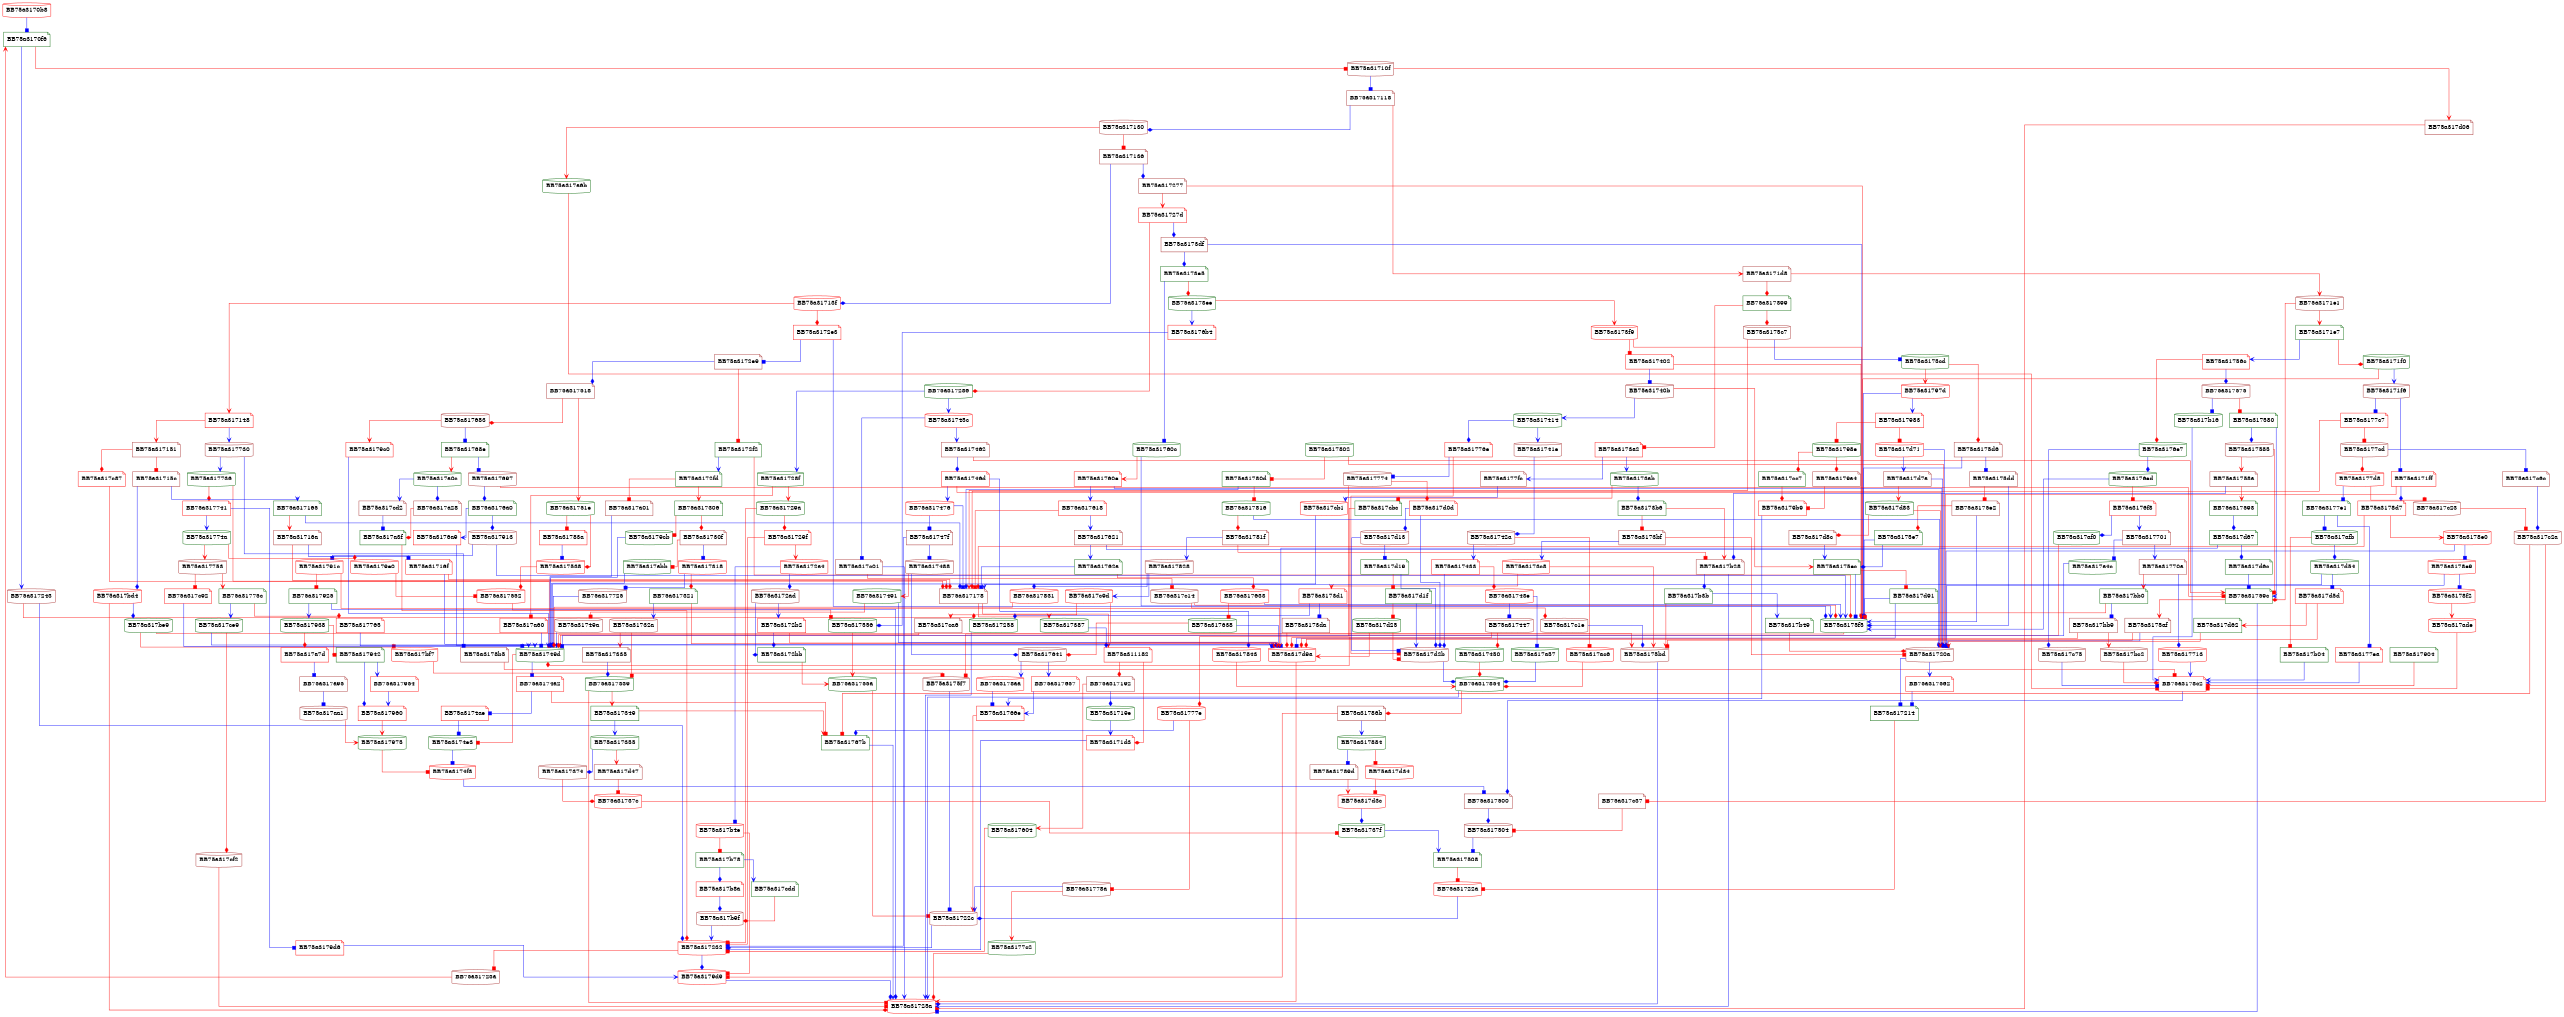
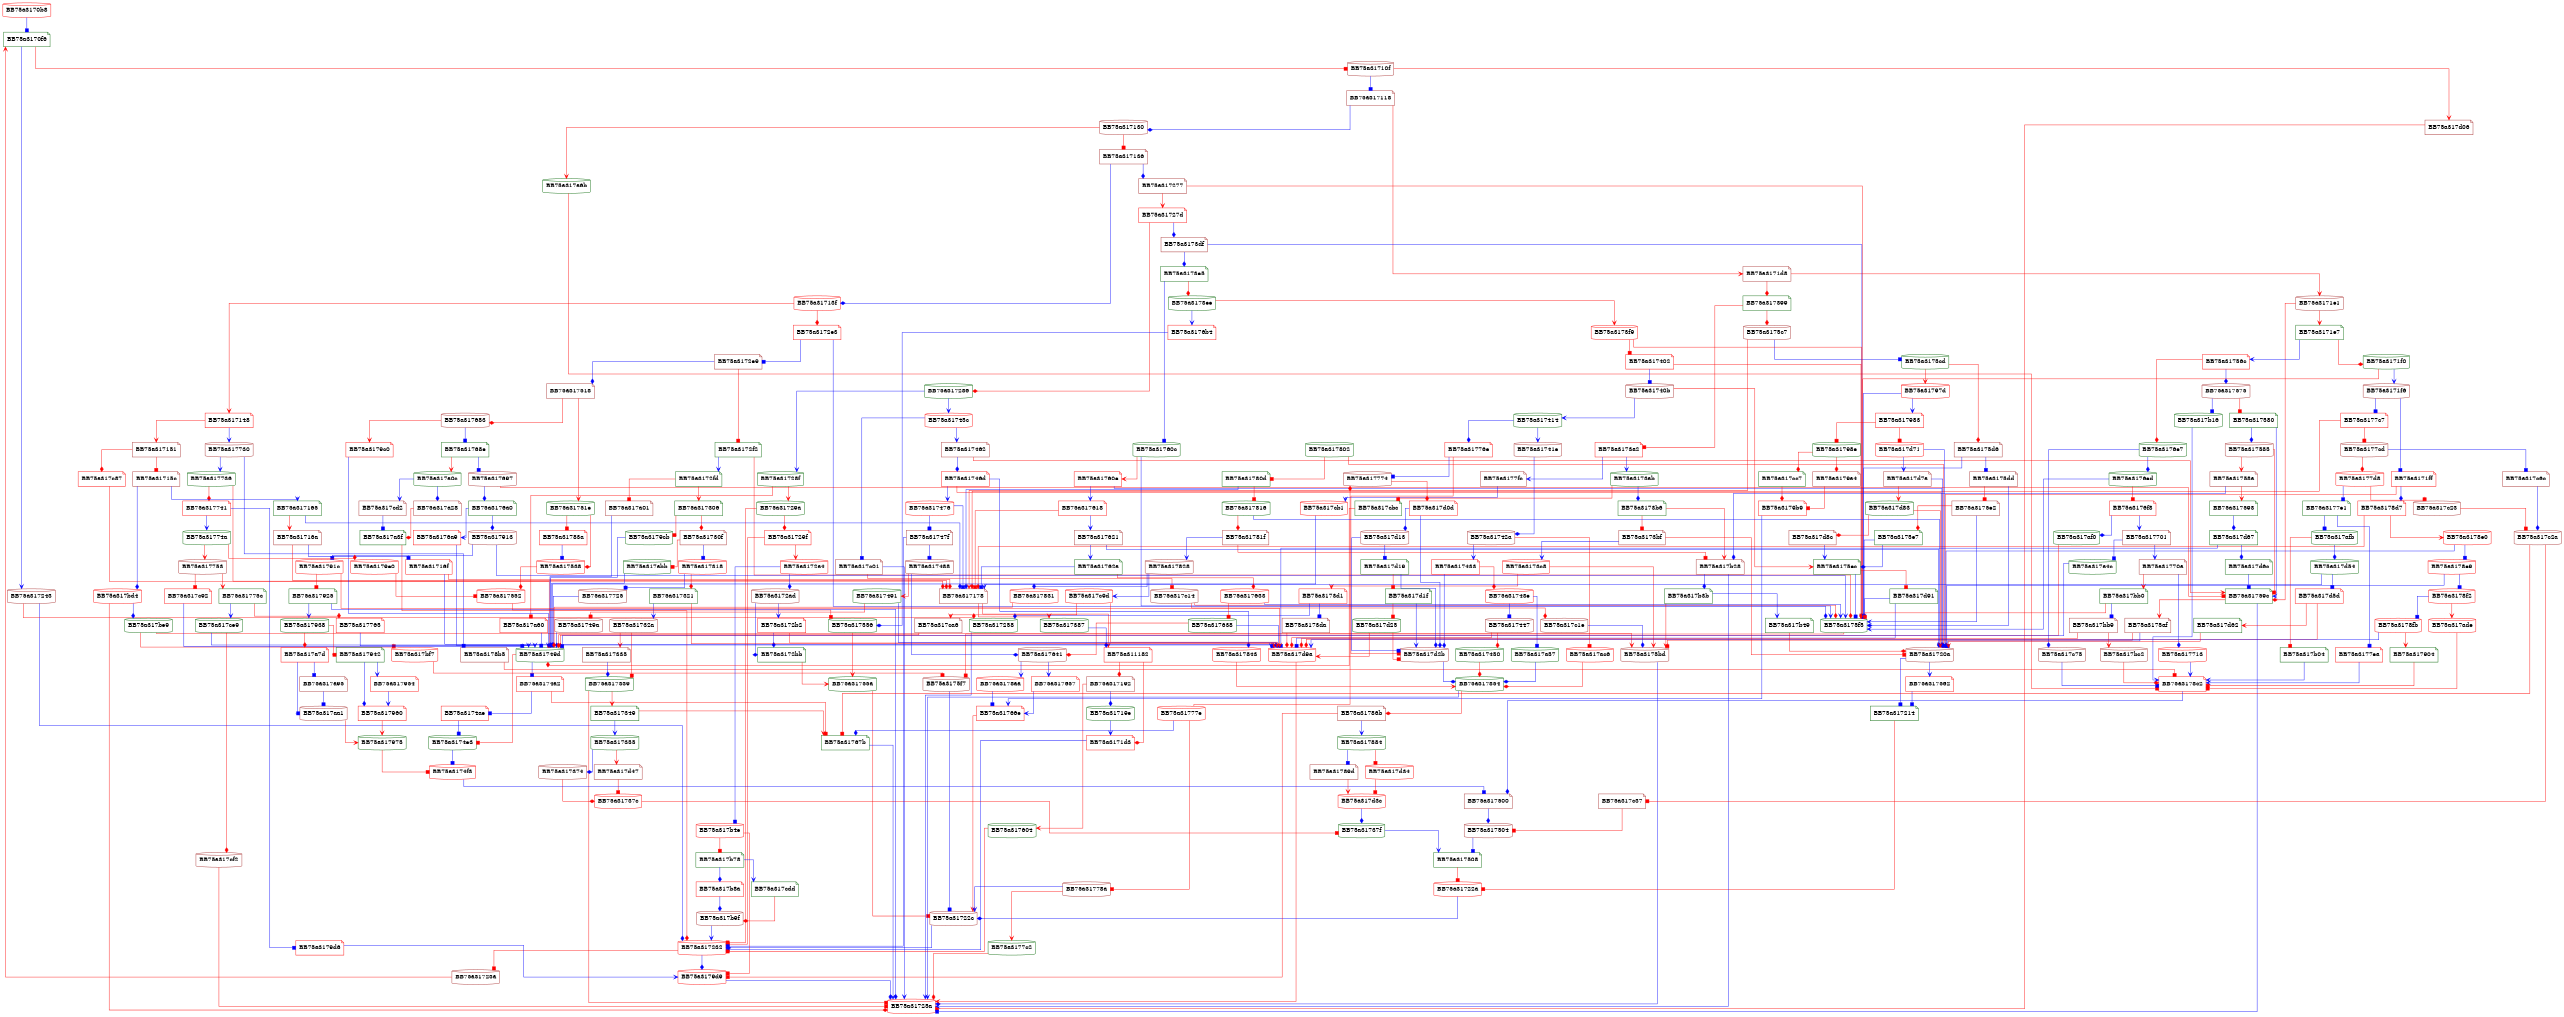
node "BB75a3178fb": added
edge "BB75a317774" -> "BB75a31777e": reversed
edge "BB75a317a7d" -> "BB75a317aa1": added
